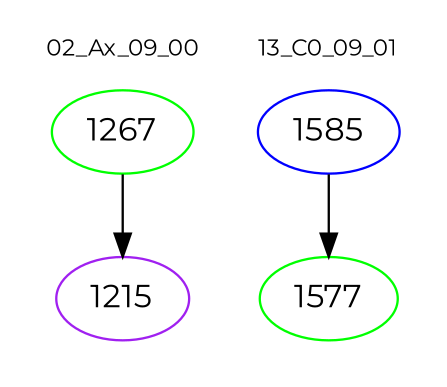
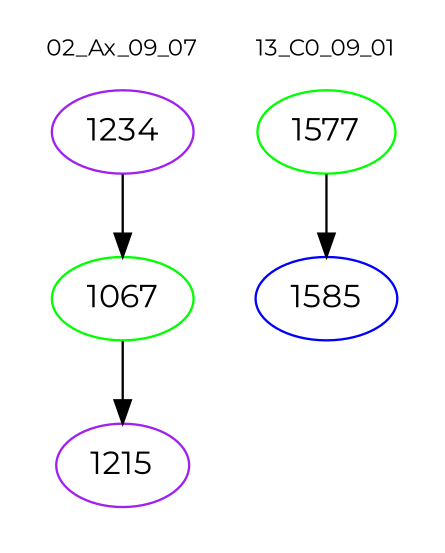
cluster "02_Ax_09_00": label "02_Ax_09_00" -> "02_Ax_09_07"
node "1234": added
node "1267": label "1267" -> "1067"
edge "1585" -> "1577": reversed
